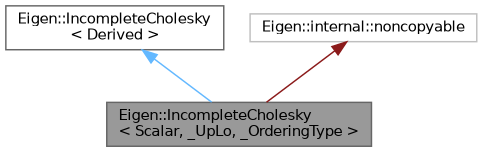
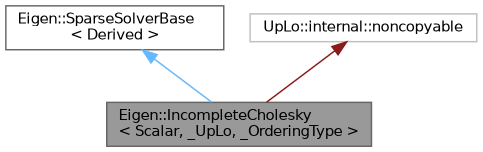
node "Eigen::IncompleteCholesky < Derived >": label "Eigen::IncompleteCholesky < Derived >" -> "Eigen::SparseSolverBase < Derived >"
node "Eigen::internal::noncopyable": label "Eigen::internal::noncopyable" -> "UpLo::internal::noncopyable"
